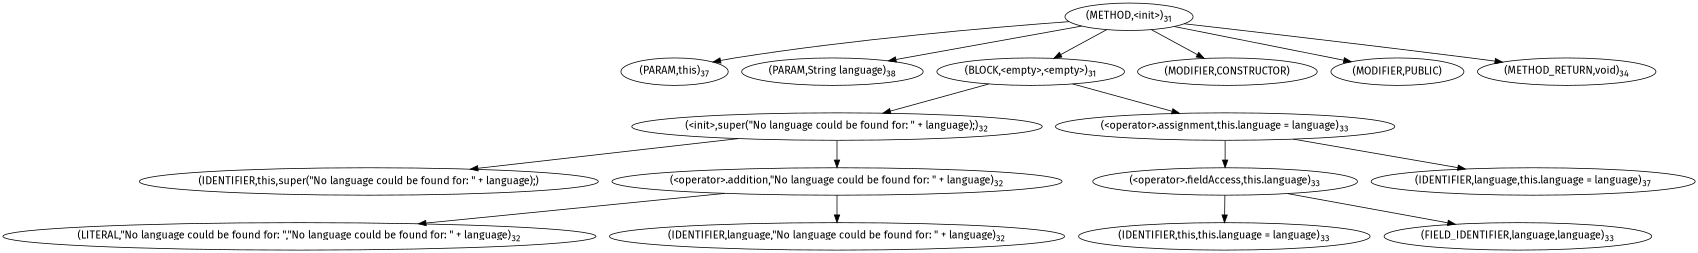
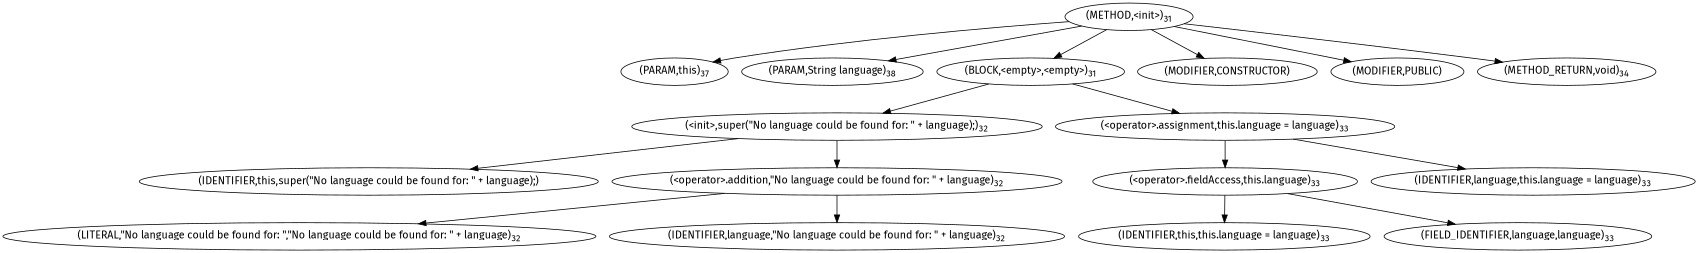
node "(IDENTIFIER,language,this.language = language)": text "37" -> "33"
